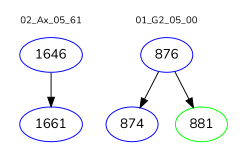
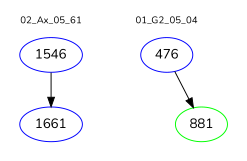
cluster "01_G2_05_00": label "01_G2_05_00" -> "01_G2_05_04"
node "1646": label "1646" -> "1546"
node "876": label "876" -> "476"
node "874": removed
